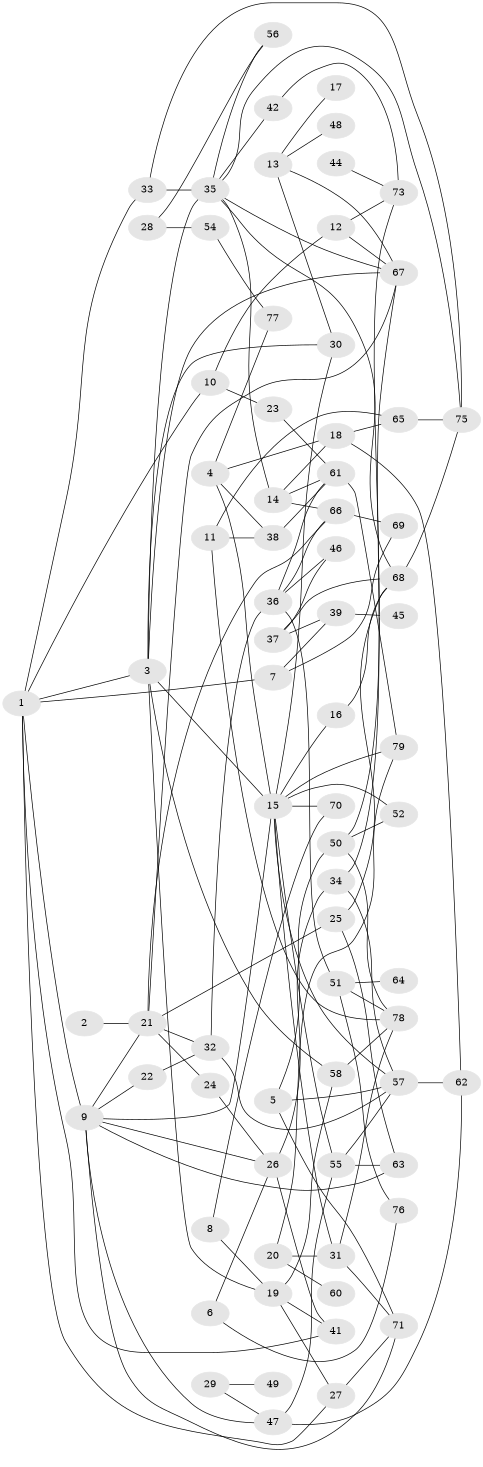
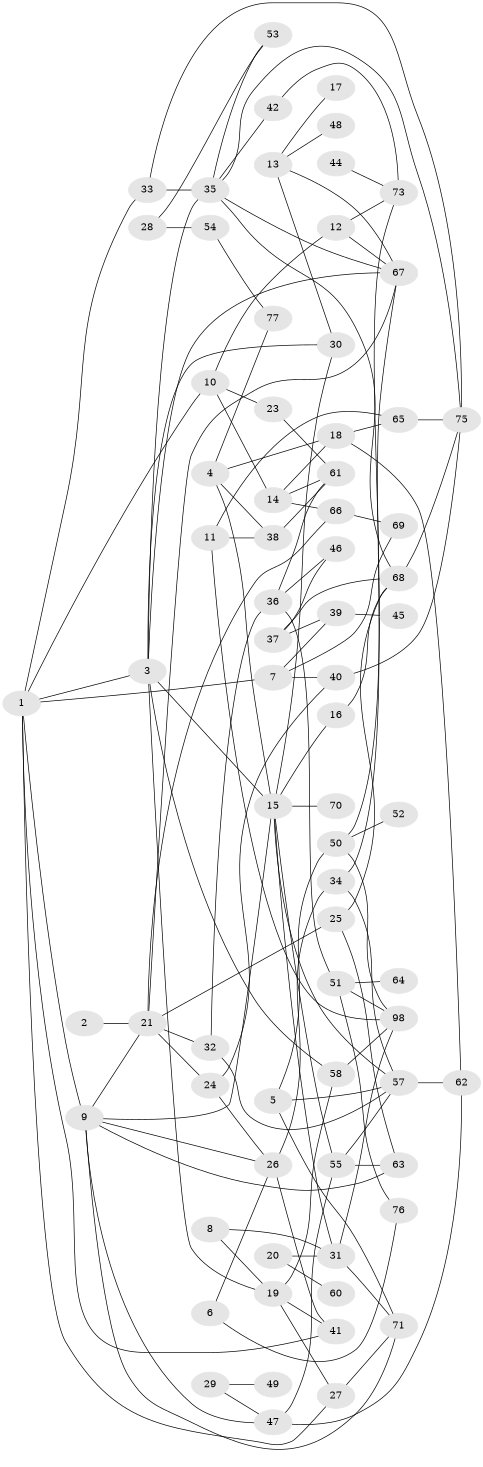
node "56": label "56" -> "53"
edge "35" -- "14": now "10" -- "14"
edge "66" -- "36": removed
node "40": added
node "79": removed
edge "15" -- "52": removed
edge "70" -- "8": now "31" -- "8"
node "78": label "78" -> "98"
node "22": removed
